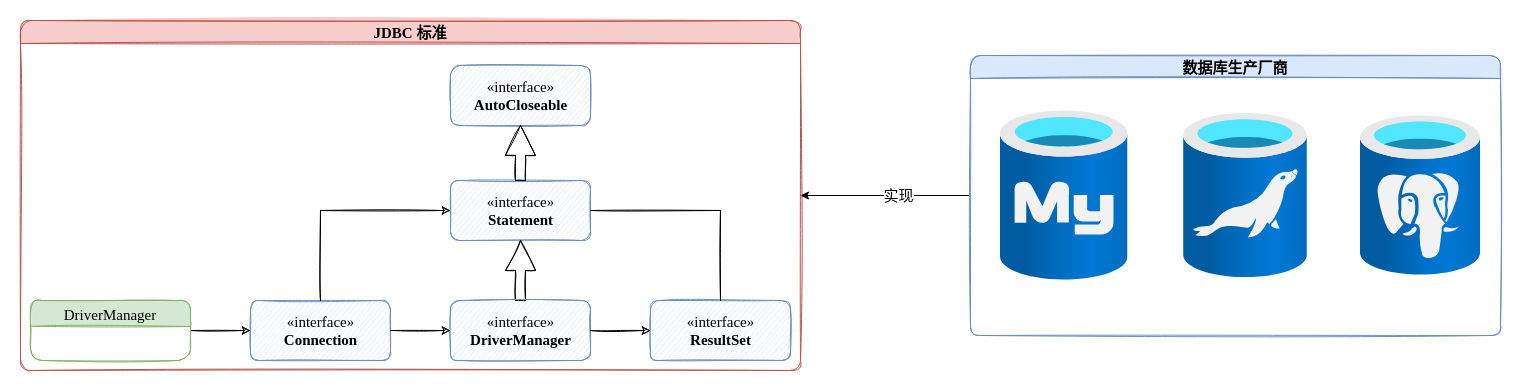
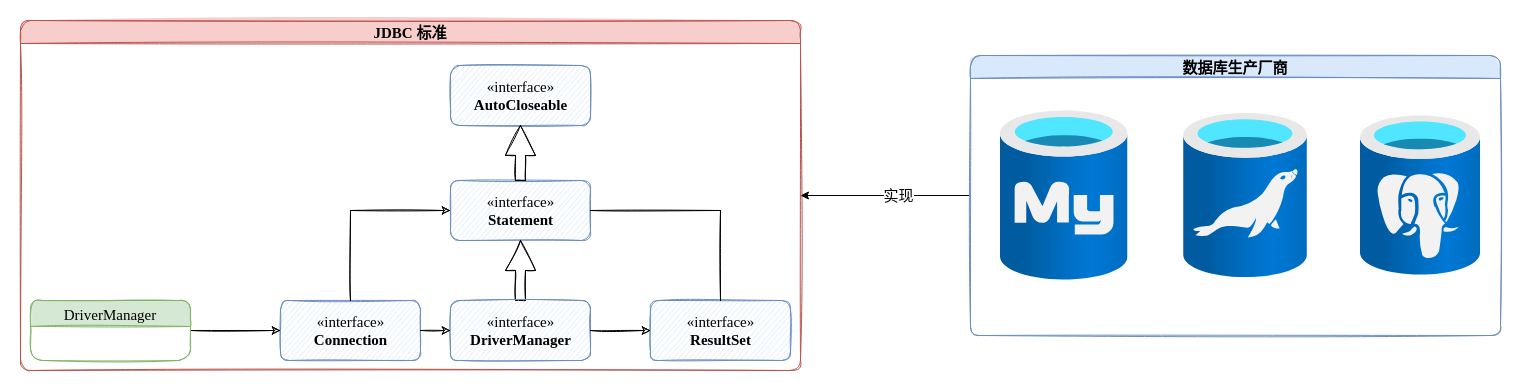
node "«interface»Connection": moved (321, 331) -> (351, 331)
